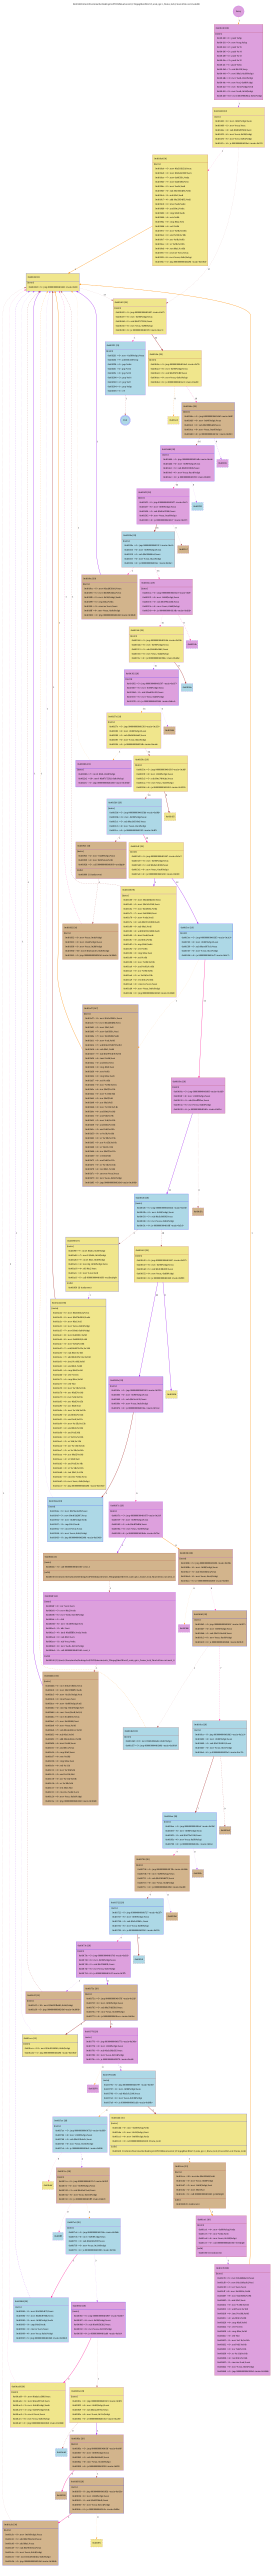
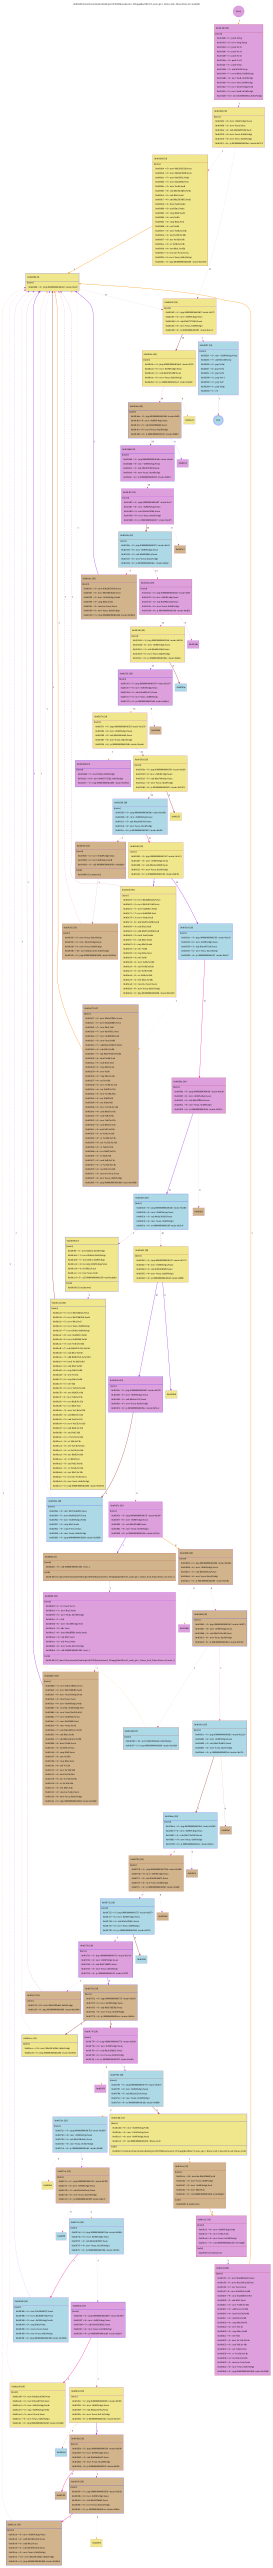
node "0x401f55": removed
